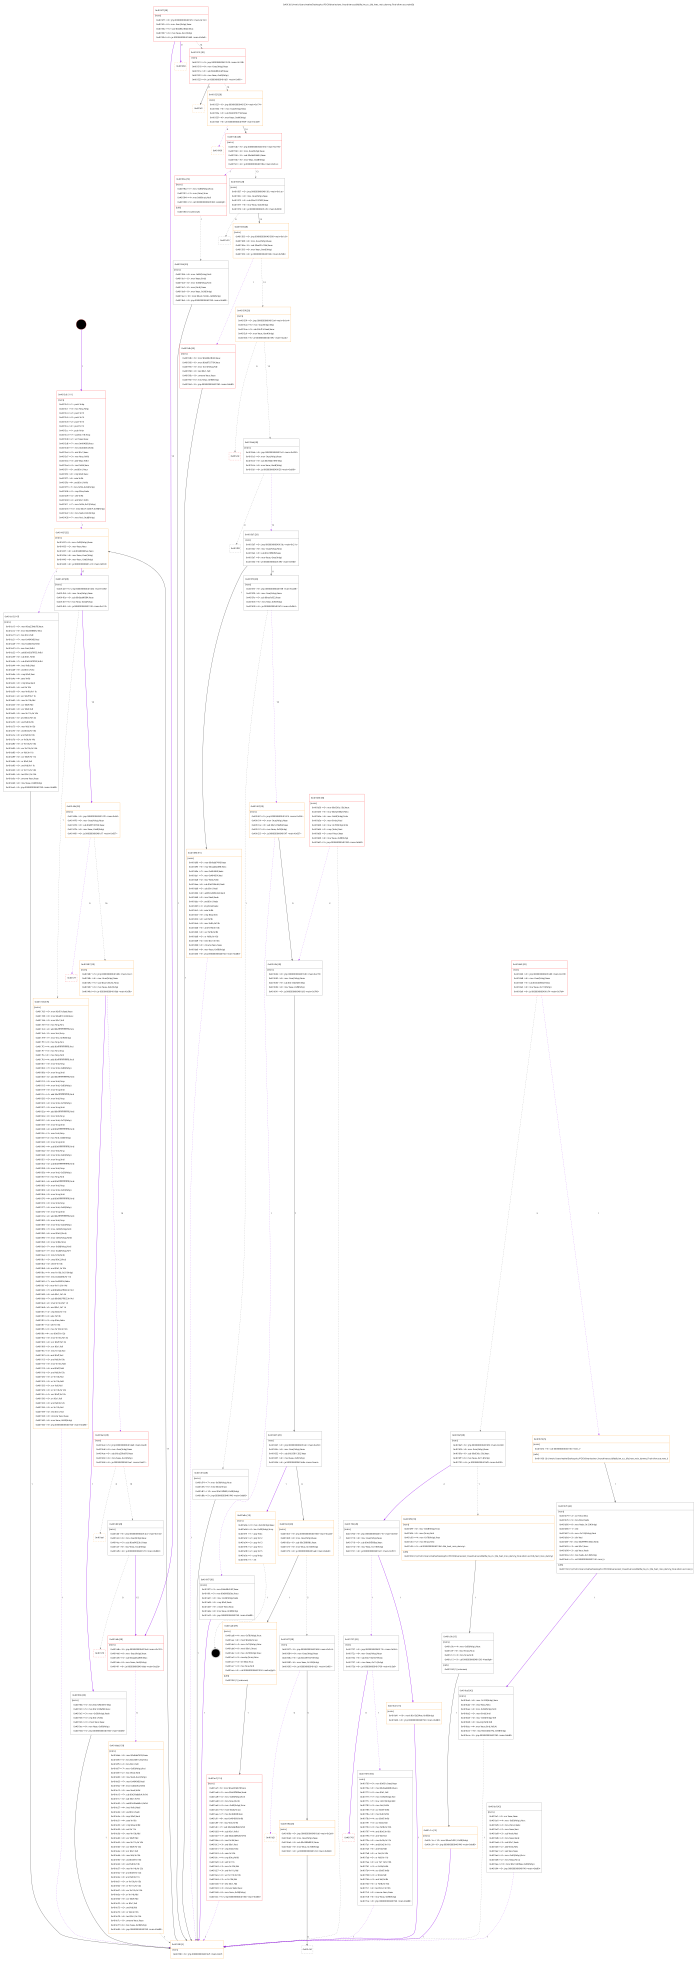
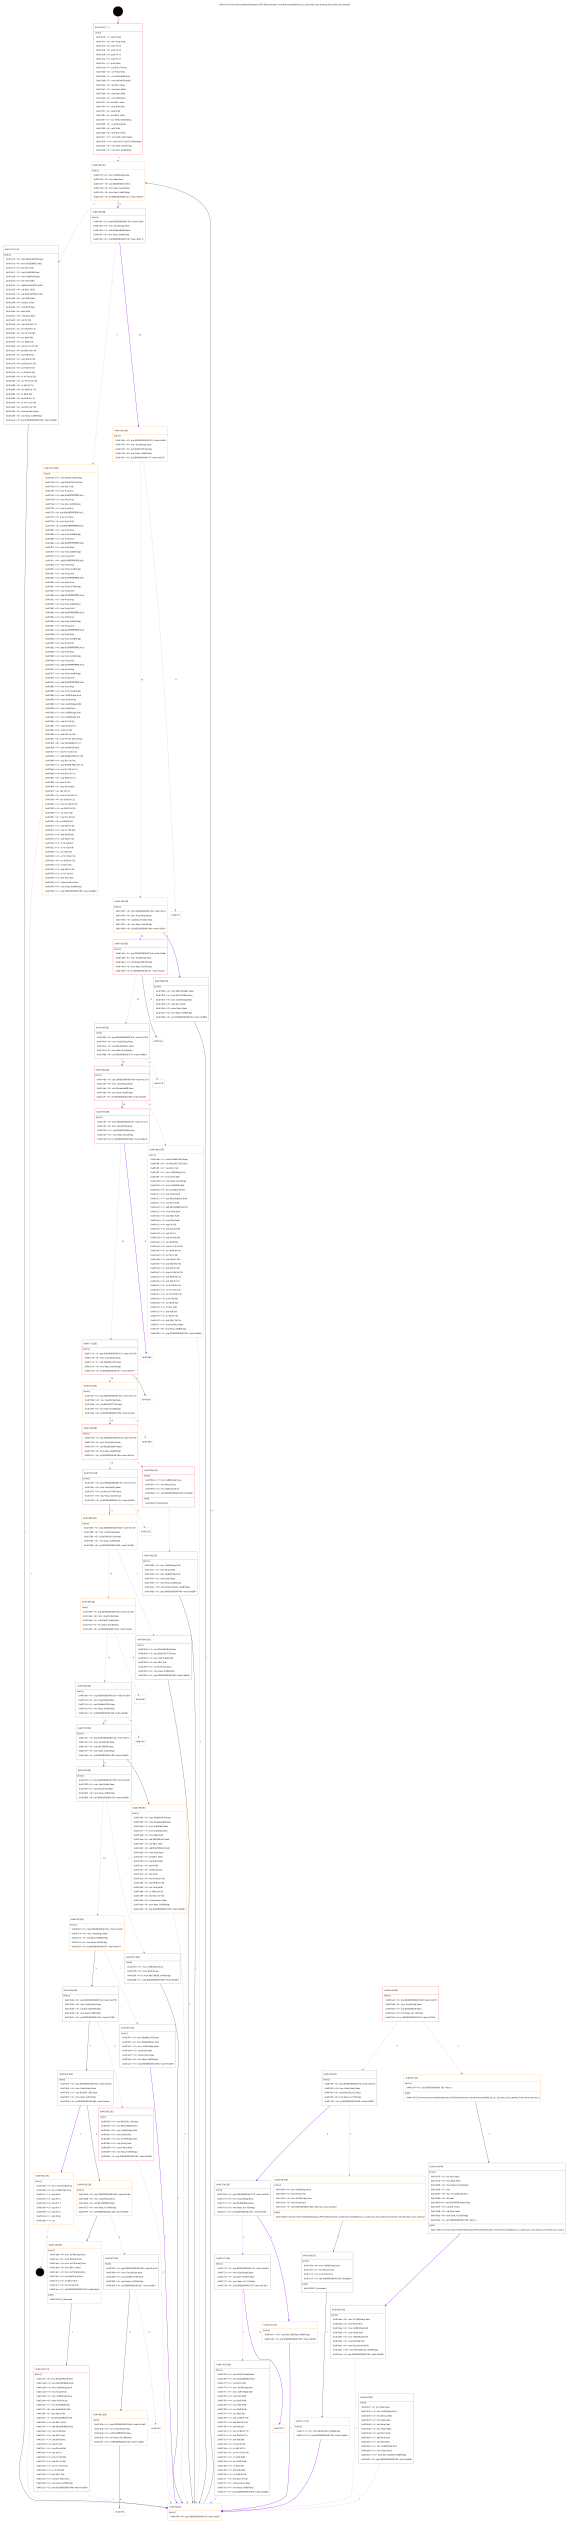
edge "0x4014f7 [28]" -> "0x4014db [28]": reversed
edge "0x401b50 [36]" -> "0x40162b [28]": reversed
edge "0x4014a3 [28]" -> "0x401ee1": style dashed -> bold
